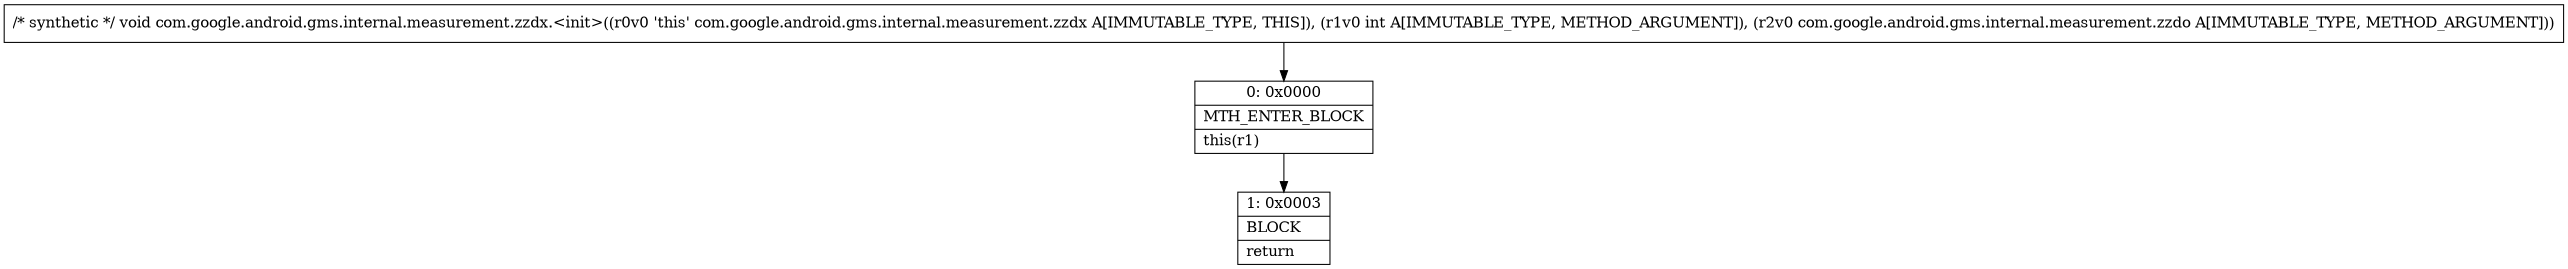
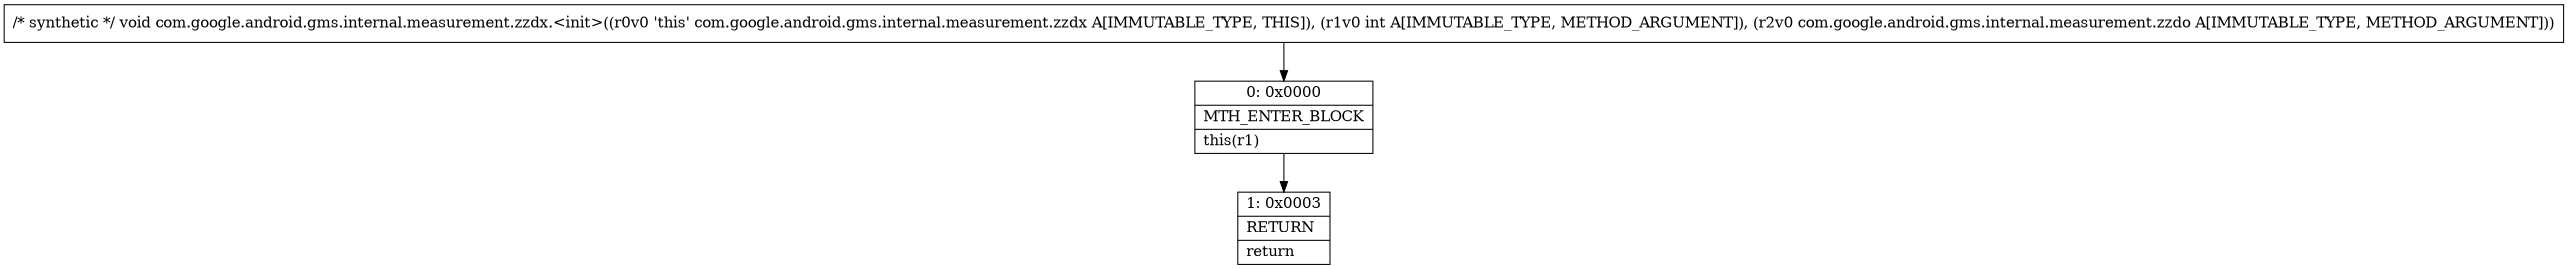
node "1: 0x0003": text "BLOCK" -> "RETURN"
